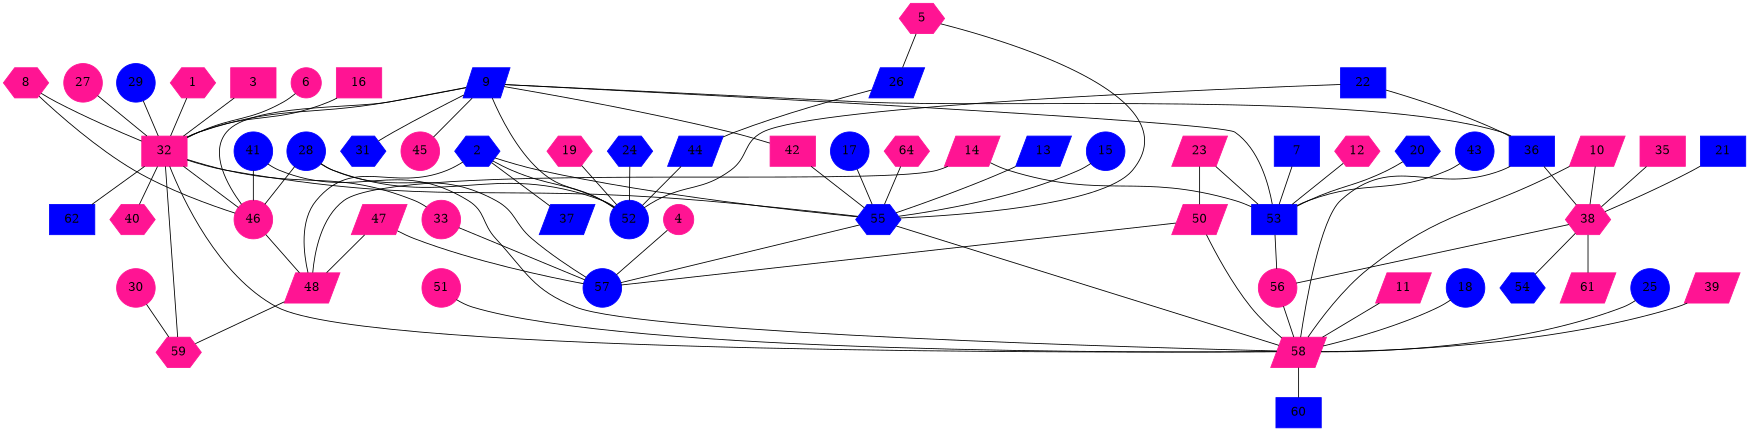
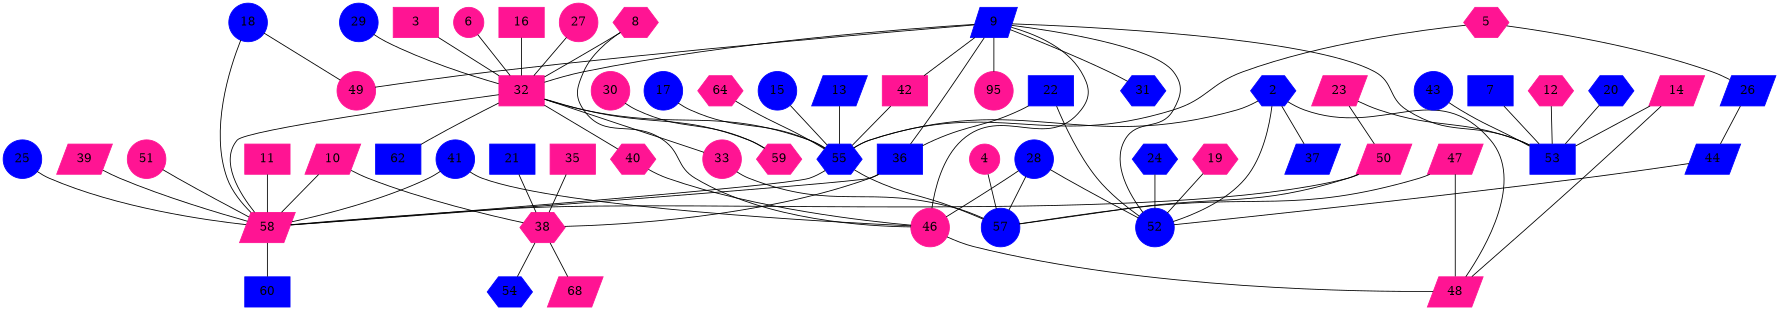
node "1": removed
node "49": added
node "45": label "45" -> "95"
edge "32" -- "46": now "40" -- "46"
node "56": removed
node "11": shape parallelogram -> box
node "61": label "61" -> "68"
edge "48" -- "59": removed
